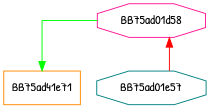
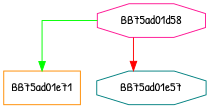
edge "BB75ad01e57" -> "BB75ad01d58": reversed
node "BB75ad41e71": label "BB75ad41e71" -> "BB75ad01e71"
